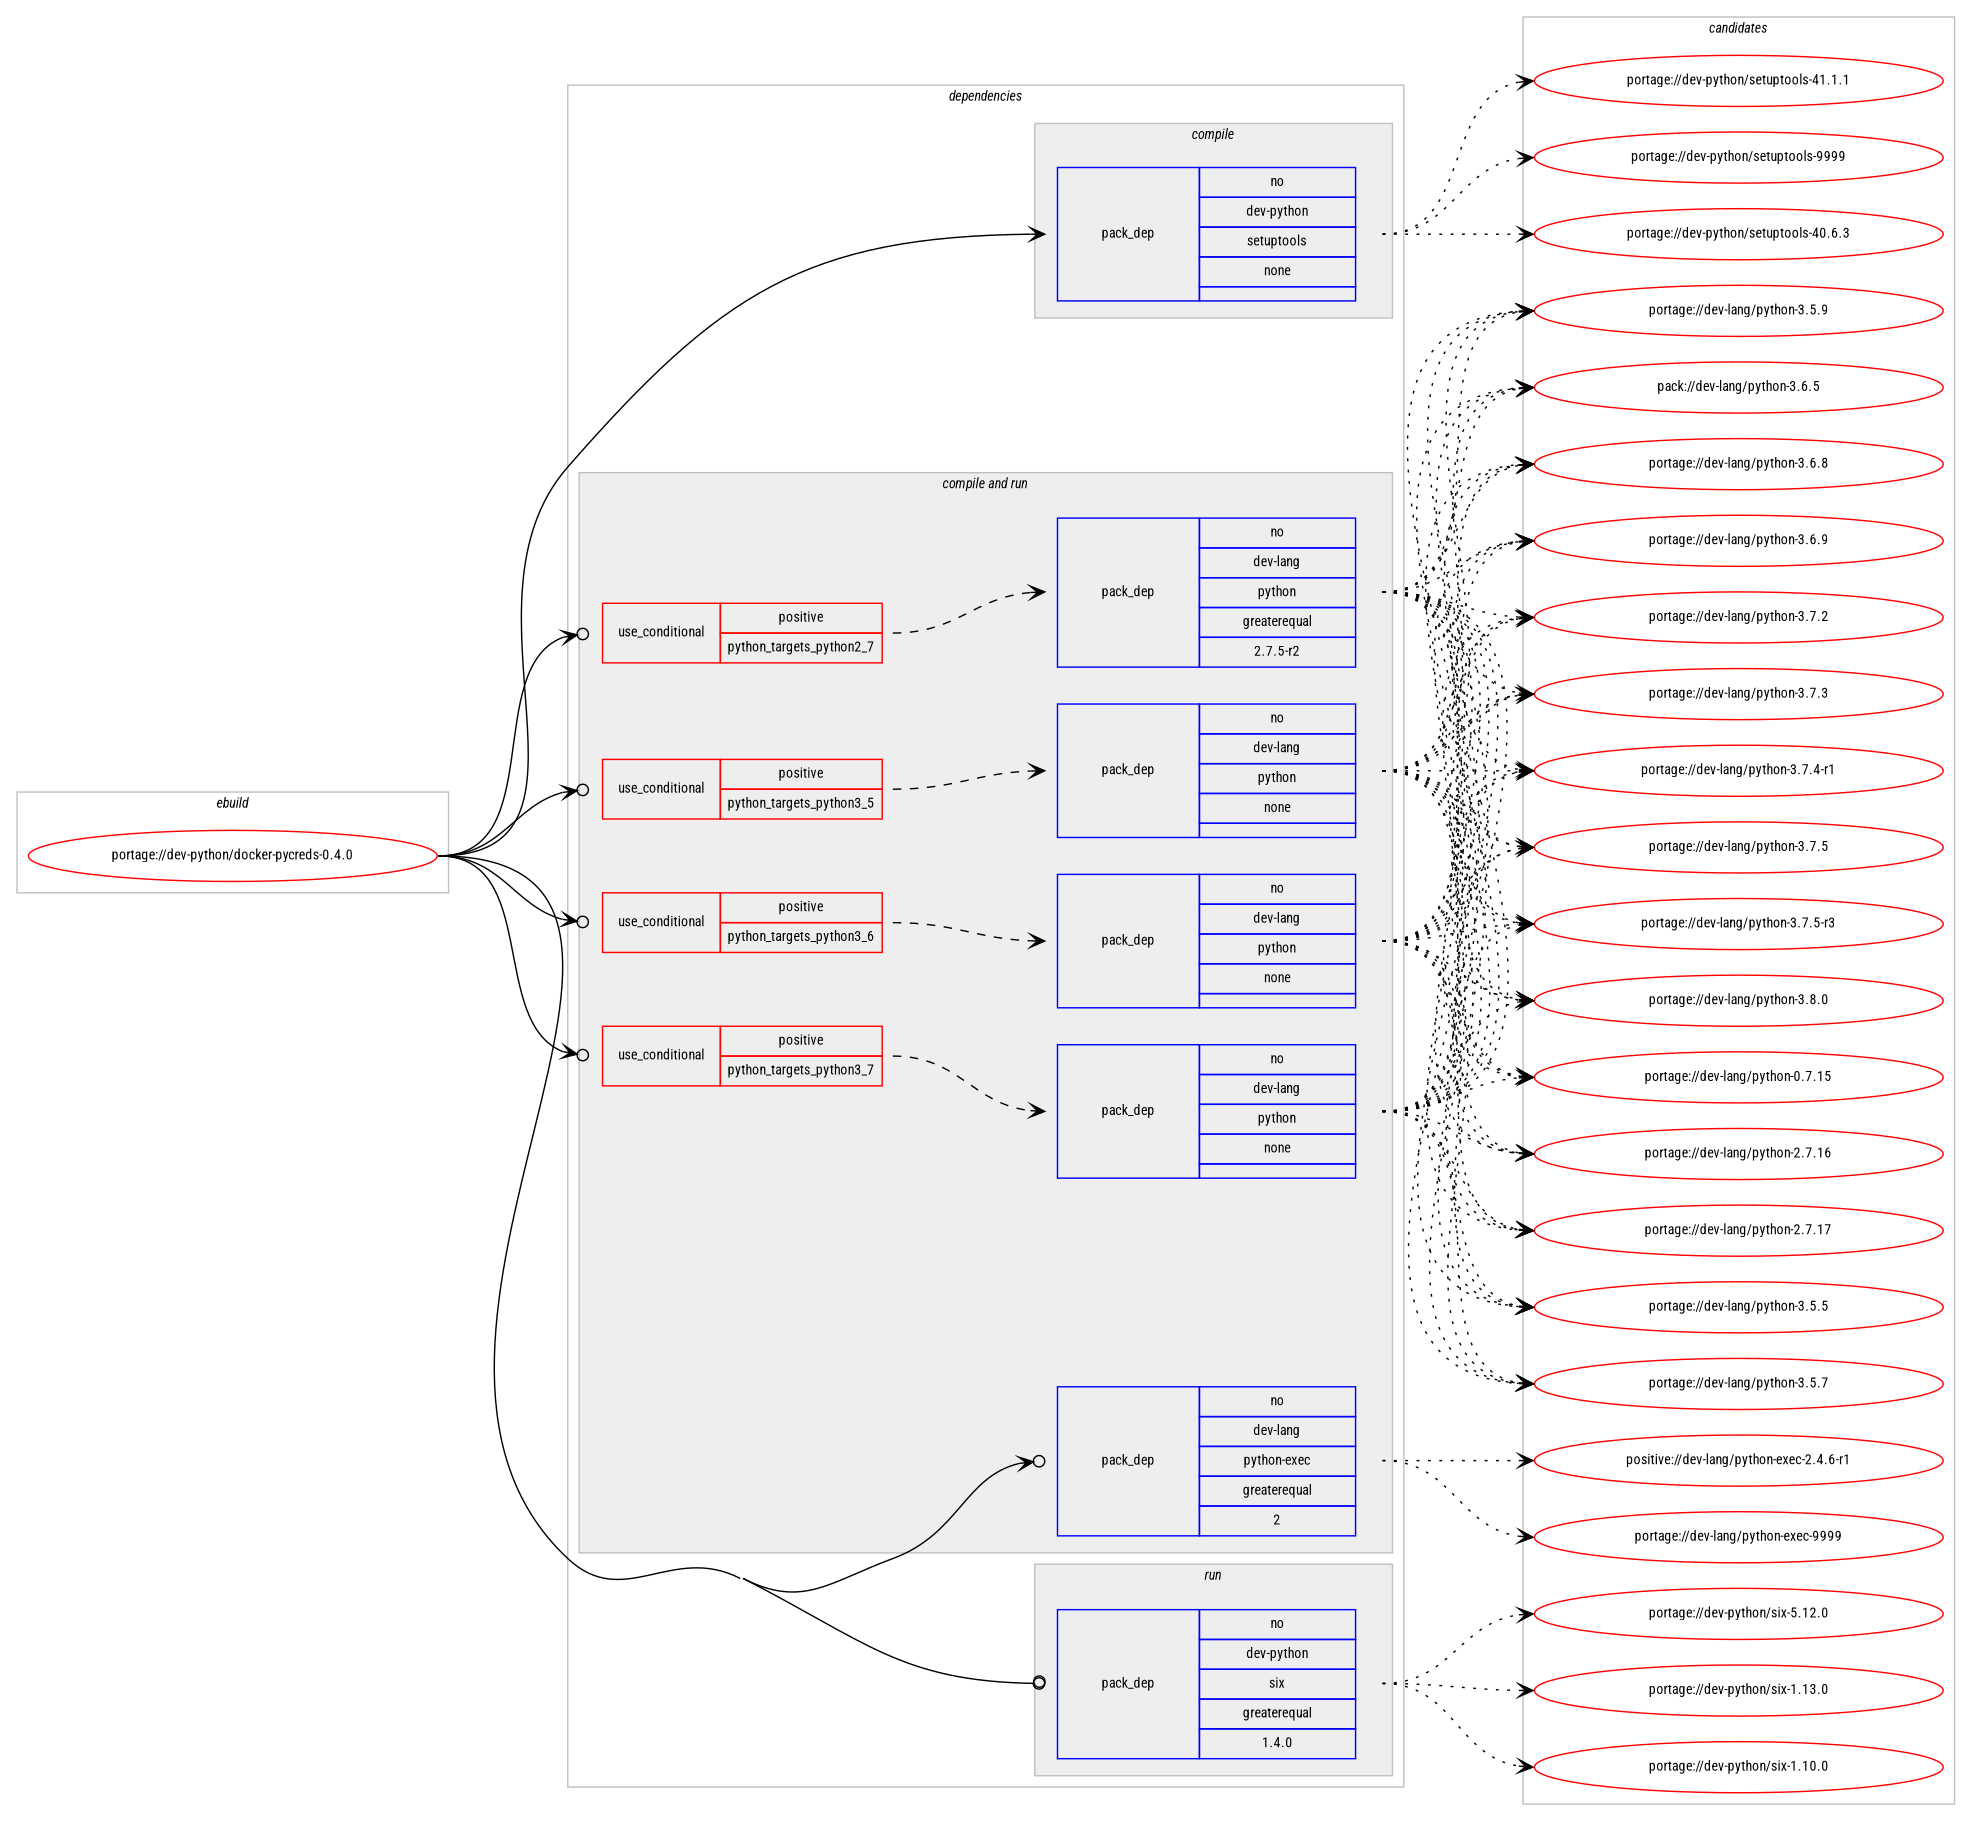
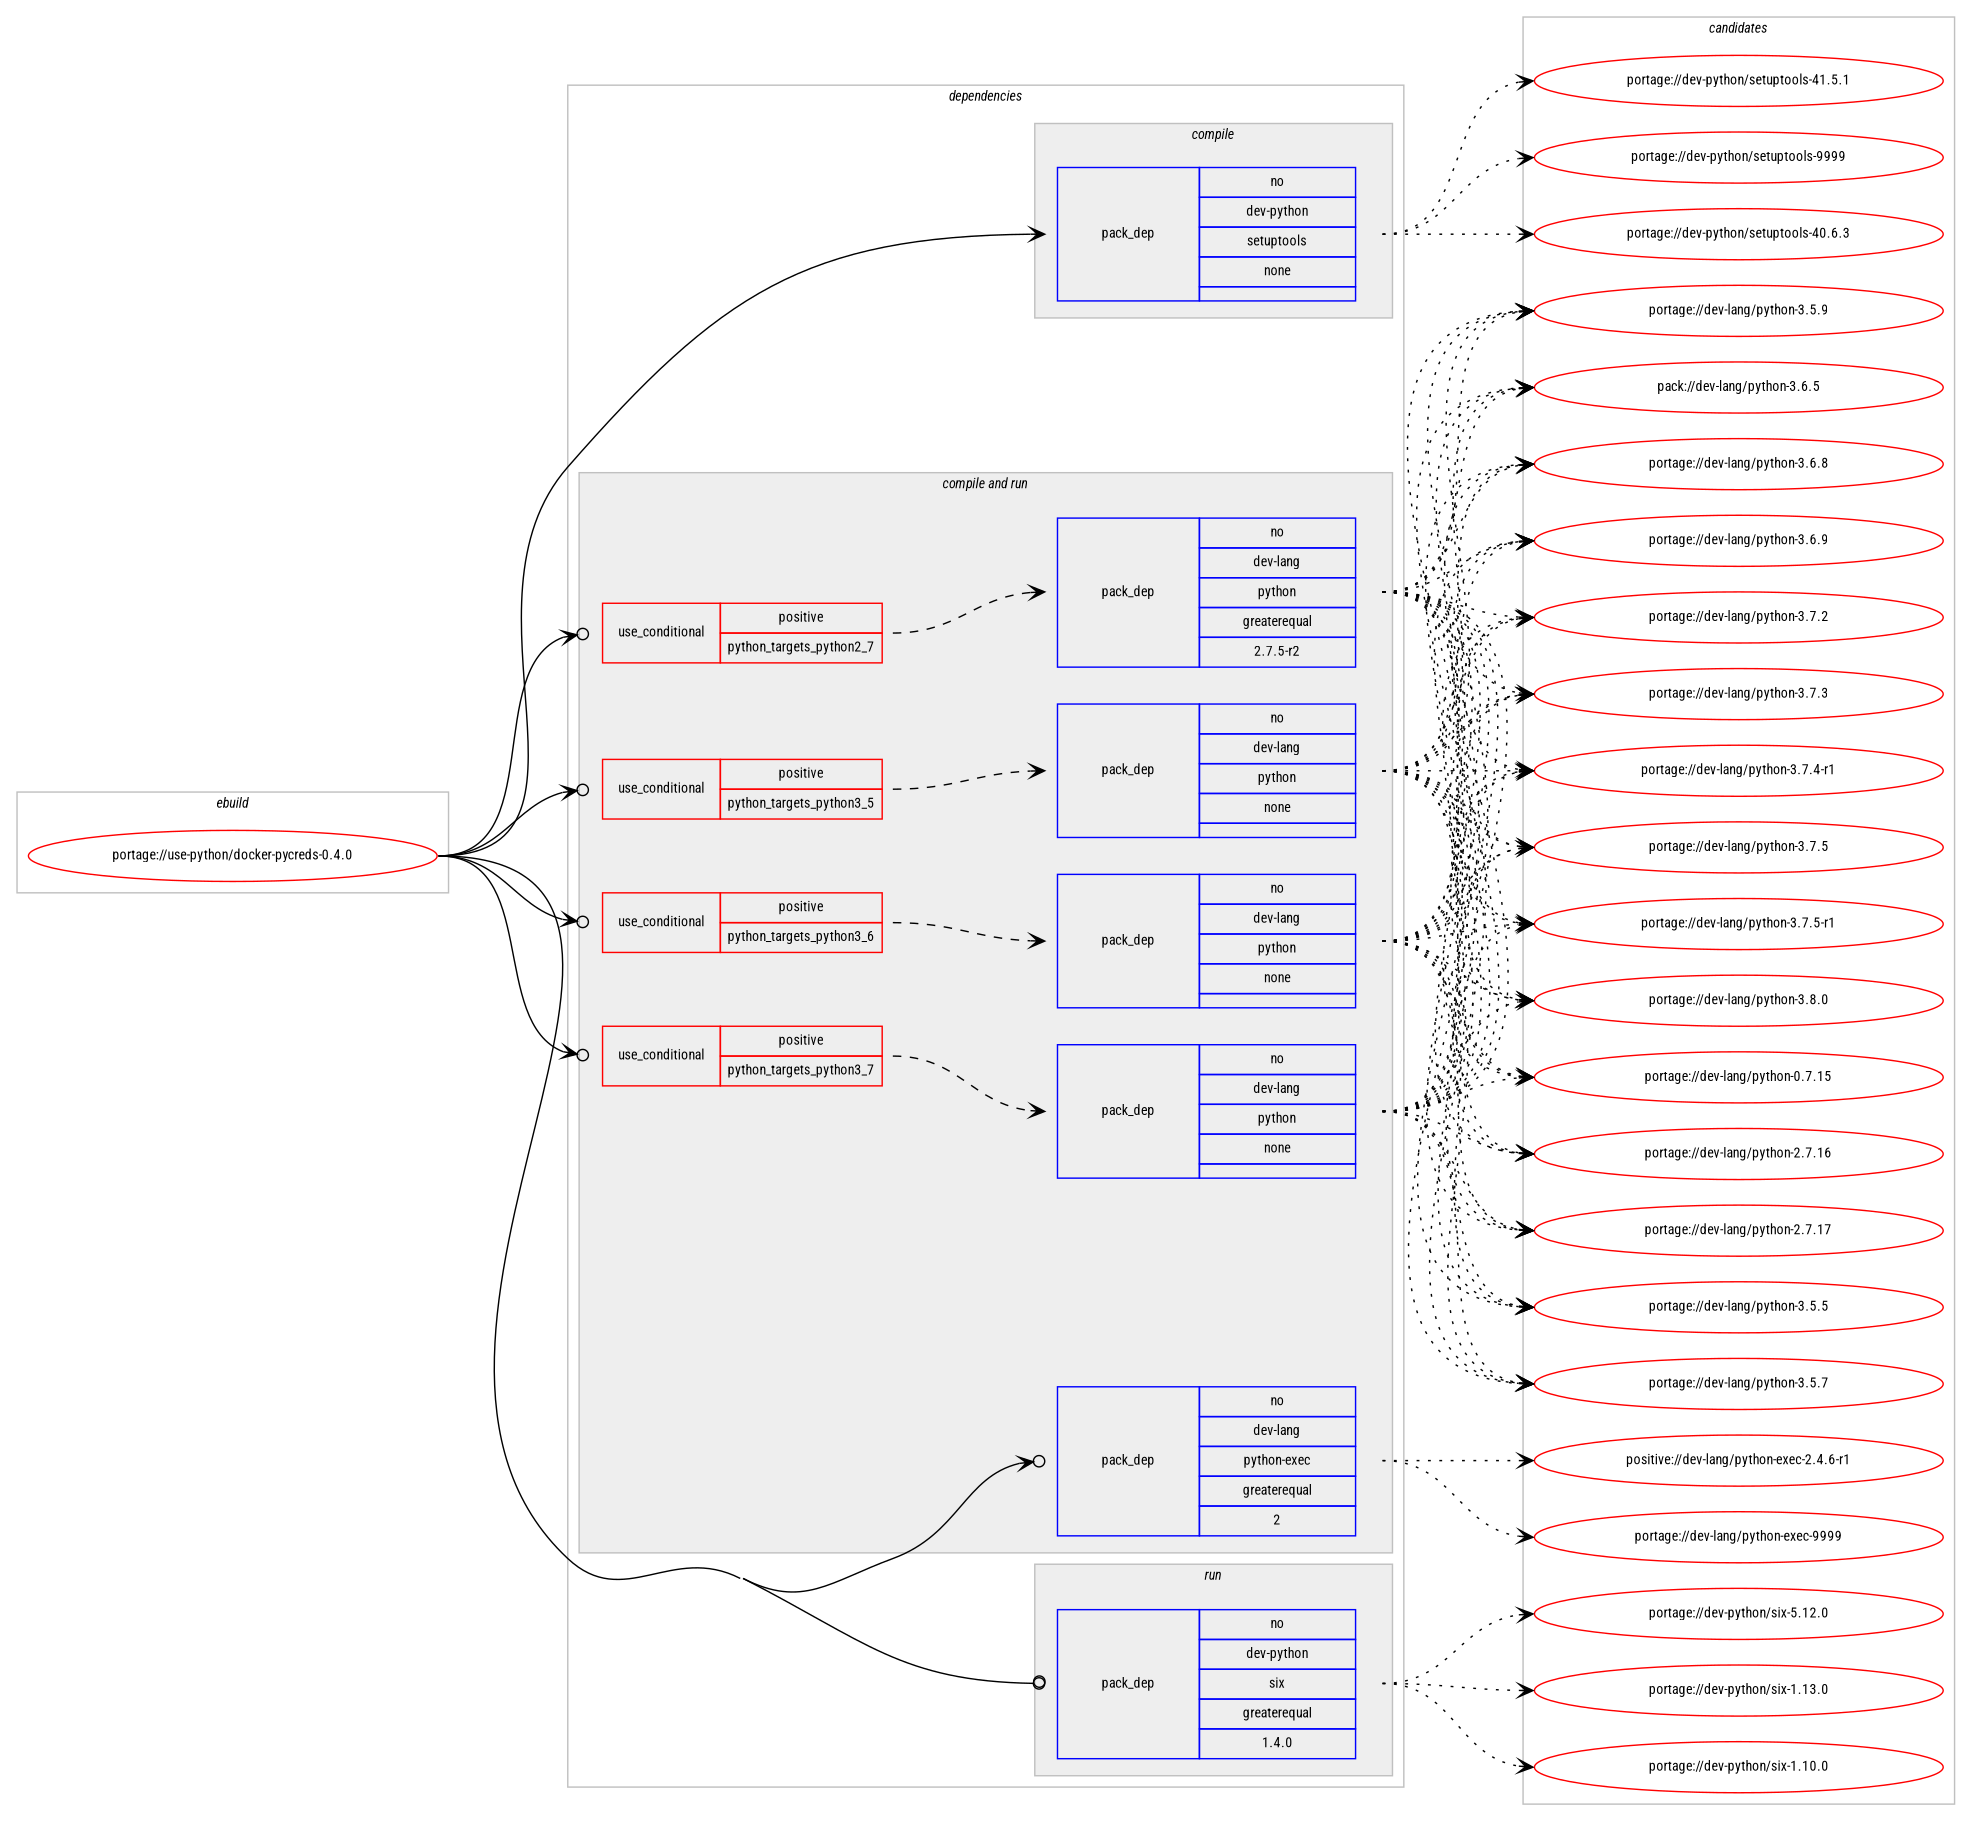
node "portage://dev-python/setuptools-41.1.1": label "portage://dev-python/setuptools-41.1.1" -> "portage://dev-python/setuptools-41.5.1"
node "portage://dev-python/docker-pycreds-0.4.0": label "portage://dev-python/docker-pycreds-0.4.0" -> "portage://use-python/docker-pycreds-0.4.0"
node "portage://dev-lang/python-3.7.5-r3": label "portage://dev-lang/python-3.7.5-r3" -> "portage://dev-lang/python-3.7.5-r1"
